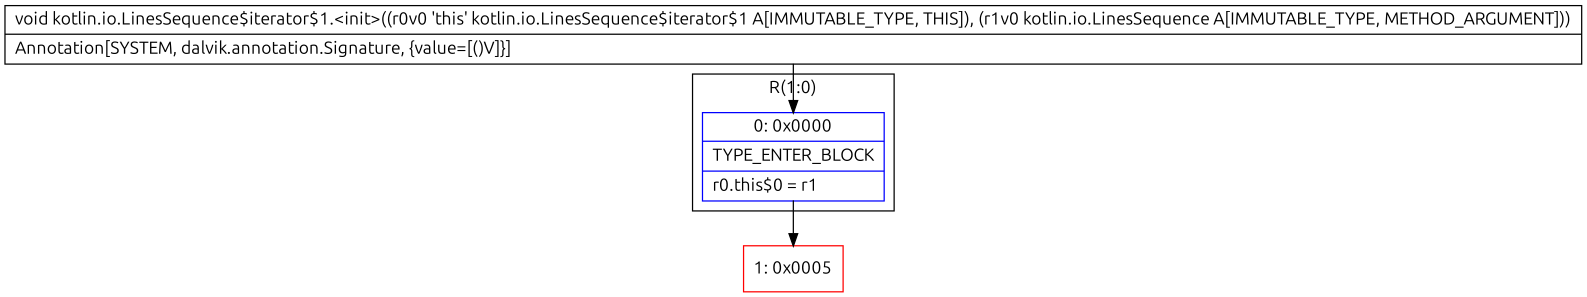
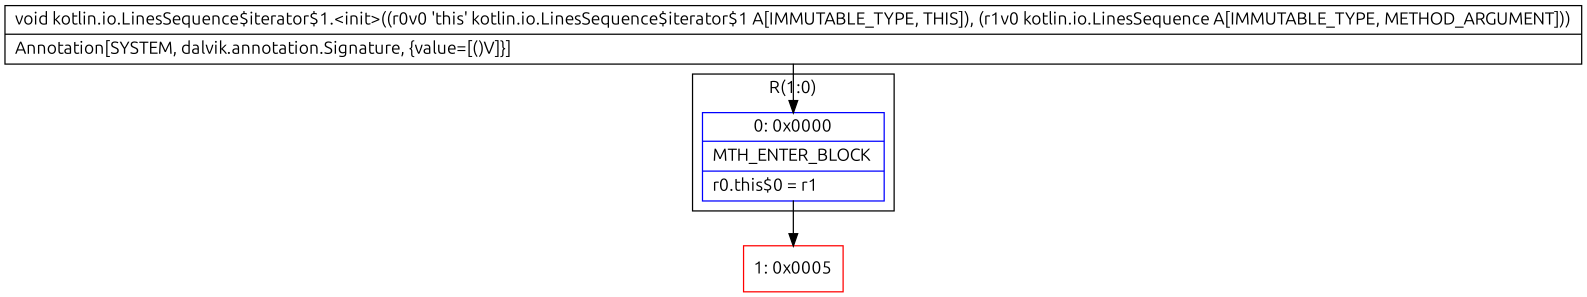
node "0: 0x0000": text "TYPE_ENTER_BLOCK" -> "MTH_ENTER_BLOCK"
